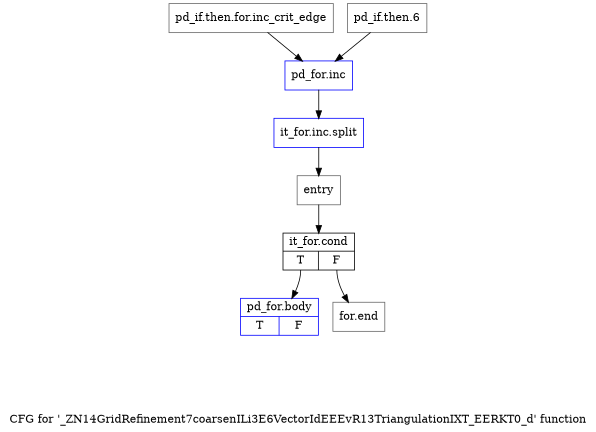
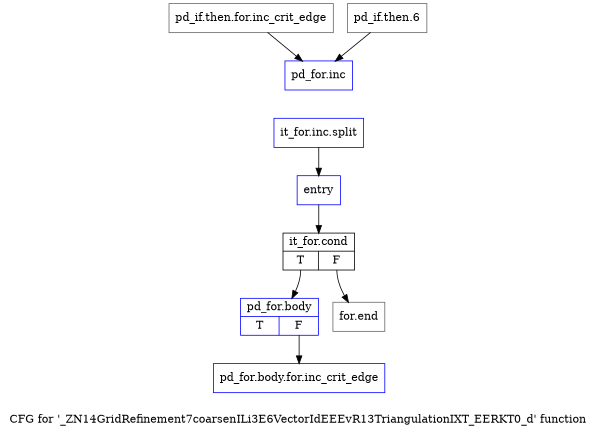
edge "pd_for.inc" -> "it_for.inc.split": removed
node "entry": color gray40 -> blue
node "pd_for.body.for.inc_crit_edge": added
